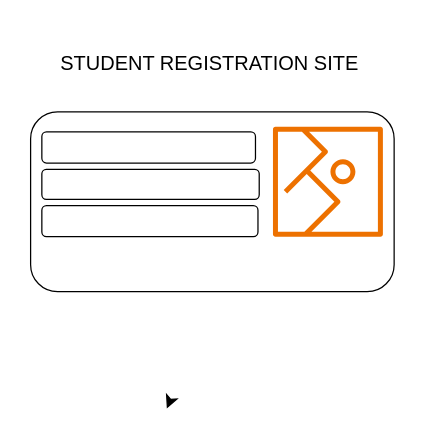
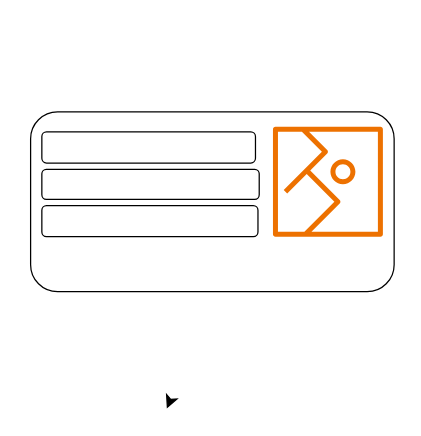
node "STUDENT REGISTRATION SITE": removed
